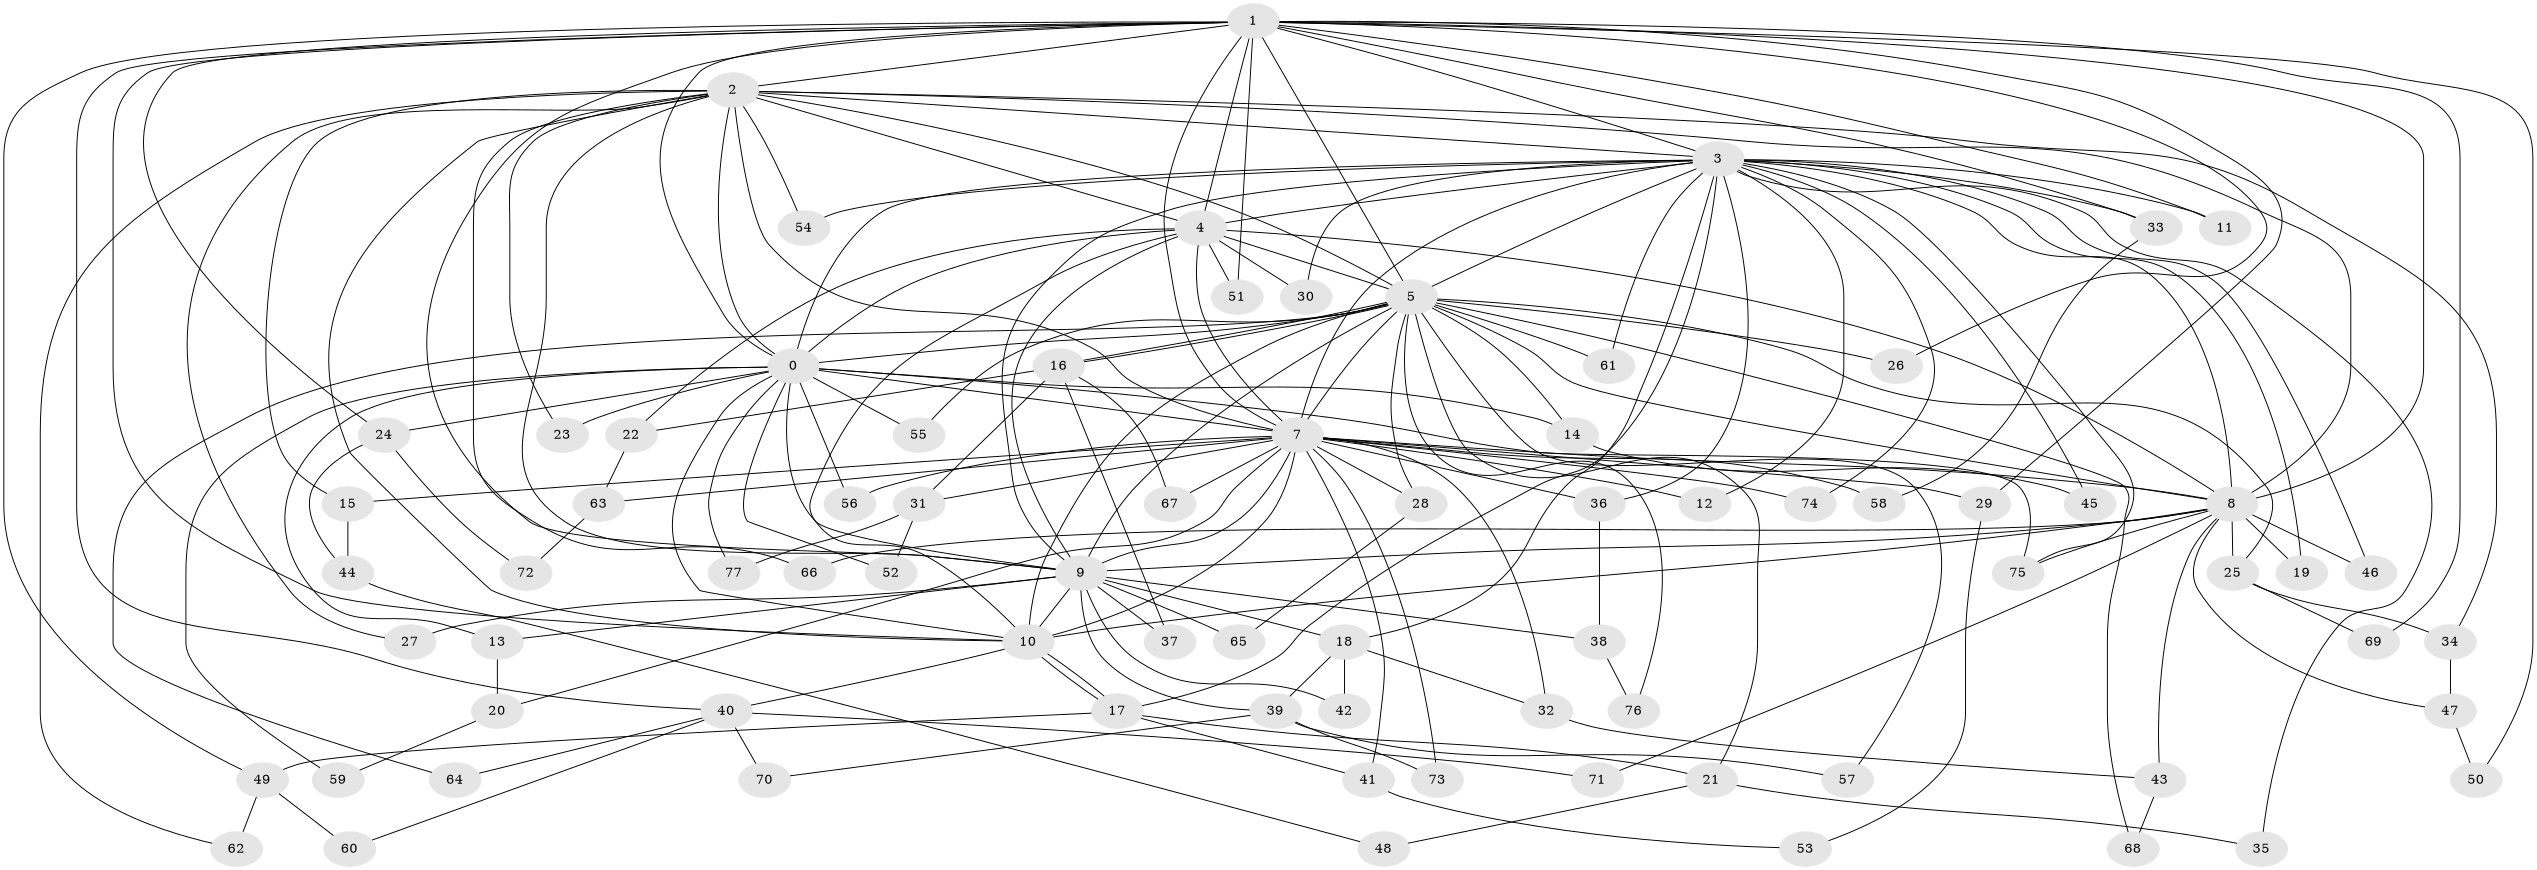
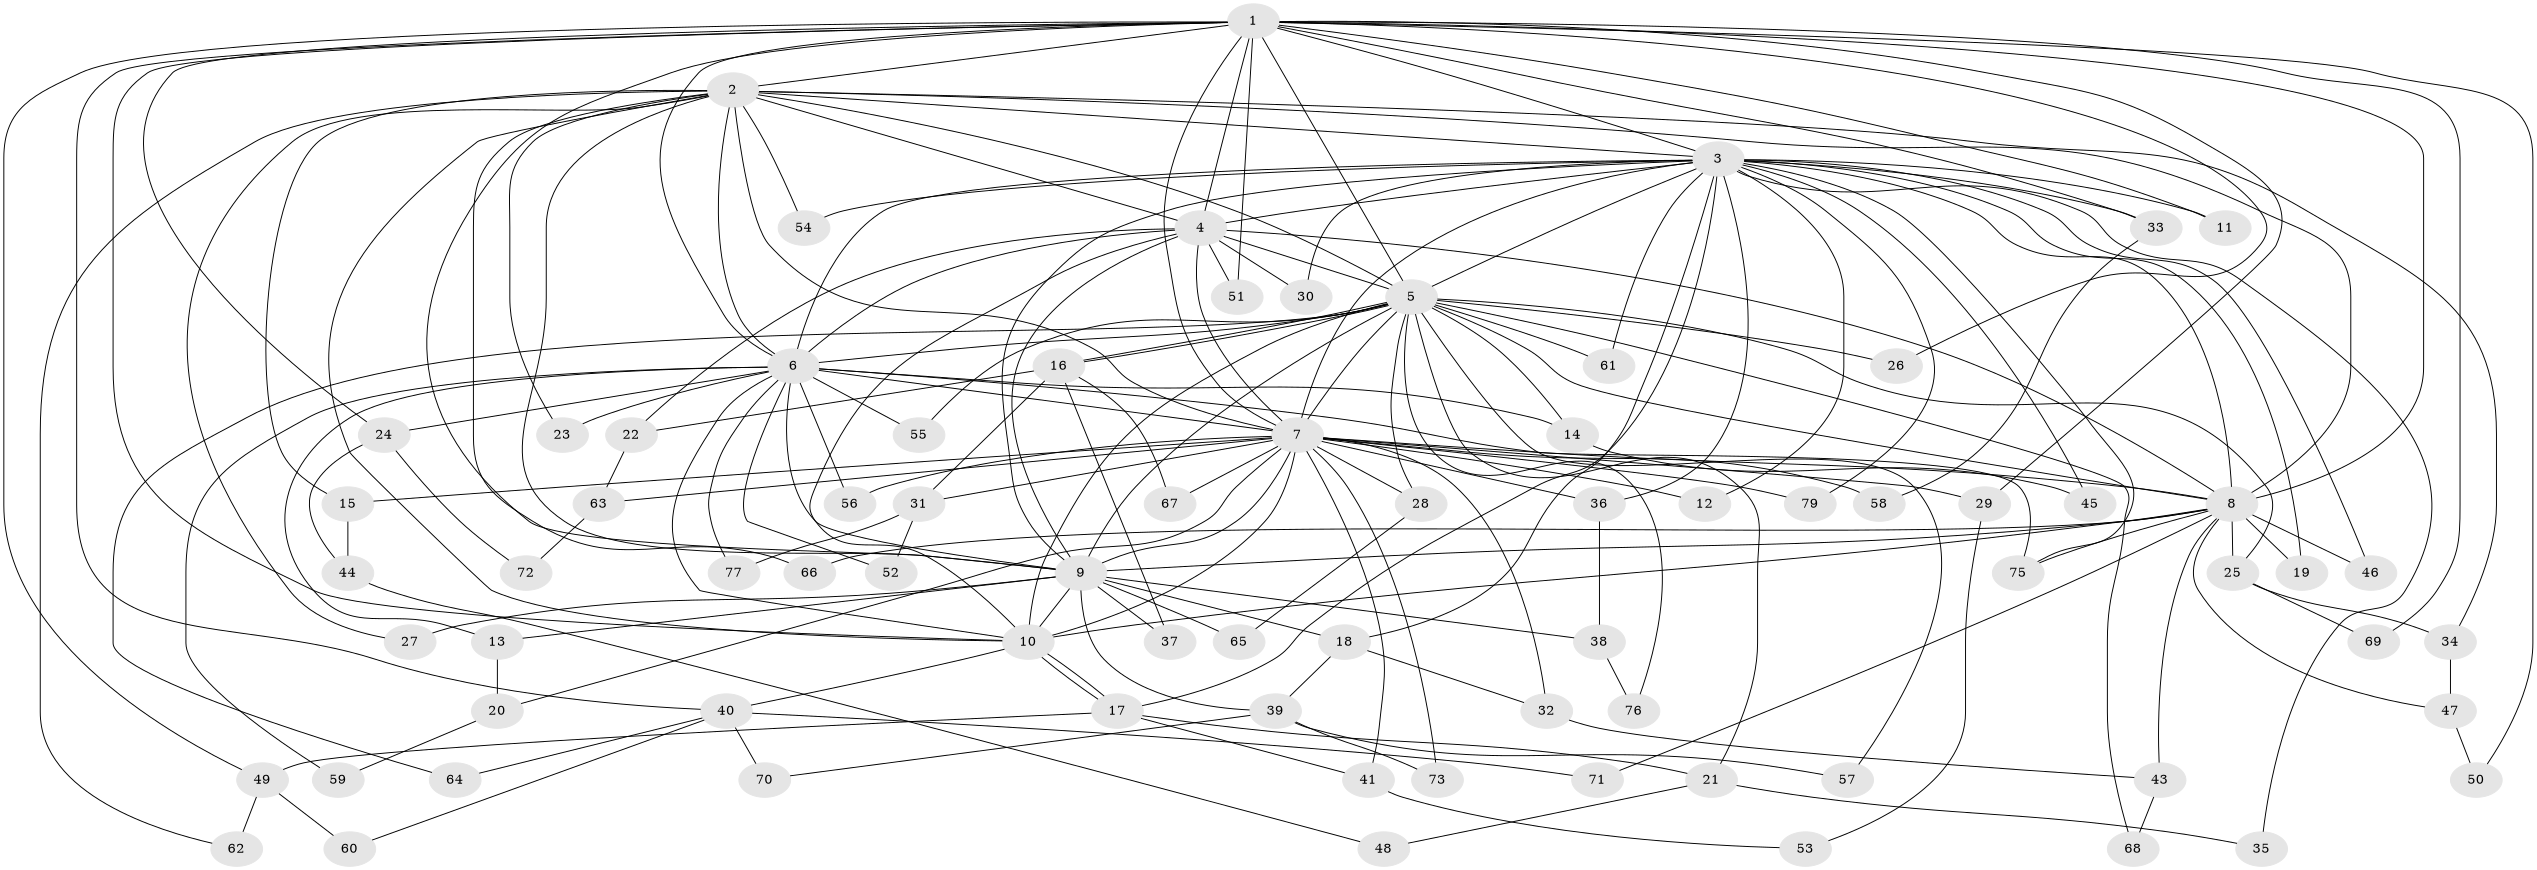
node "0": label "0" -> "6"
node "74": label "74" -> "79"
node "42": removed
